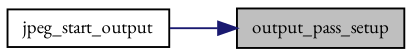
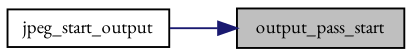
node "output_pass_setup": label "output_pass_setup" -> "output_pass_start"
